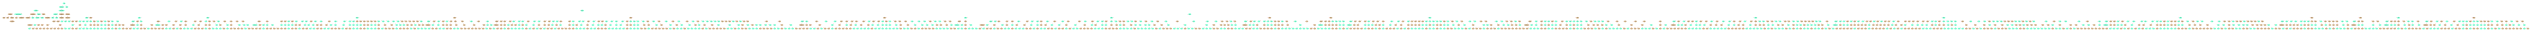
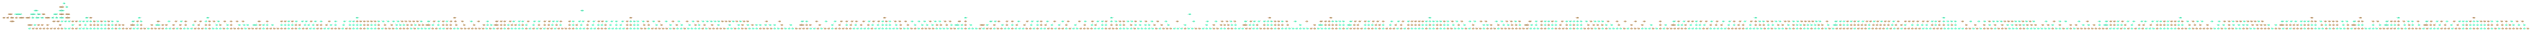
node "teiHeader": fillcolor aquamarine -> tan
node "sourceDesc": fillcolor tan -> aquamarine
node "language": fillcolor tan -> aquamarine
